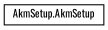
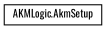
node "AkmSetup.AkmSetup": label "AkmSetup.AkmSetup" -> "AKMLogic.AkmSetup"
